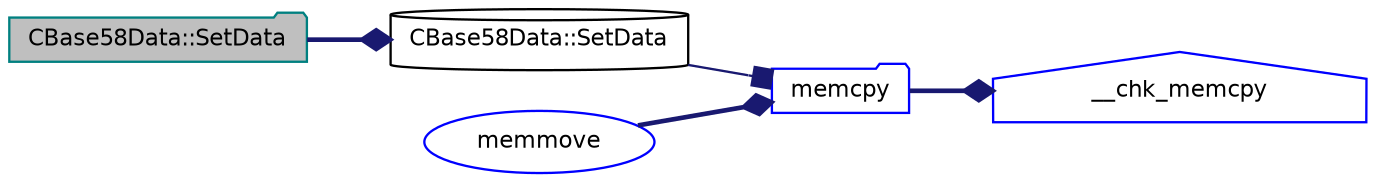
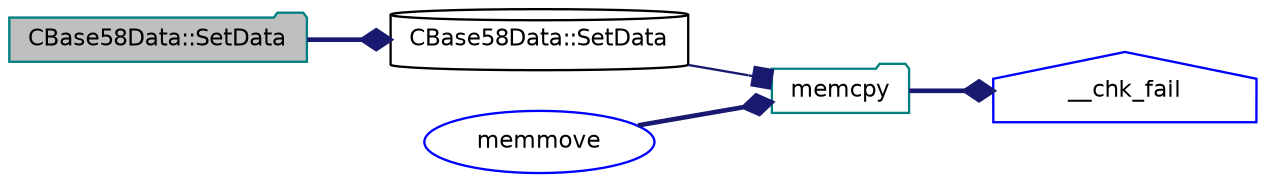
node "memcpy": color blue -> teal
node "__chk_memcpy": label "__chk_memcpy" -> "__chk_fail"
